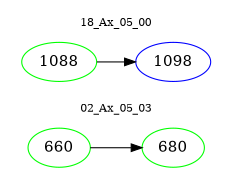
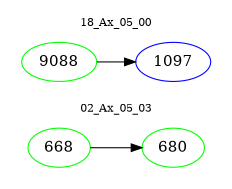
node "1088": label "1088" -> "9088"
node "1098": label "1098" -> "1097"
node "660": label "660" -> "668"
